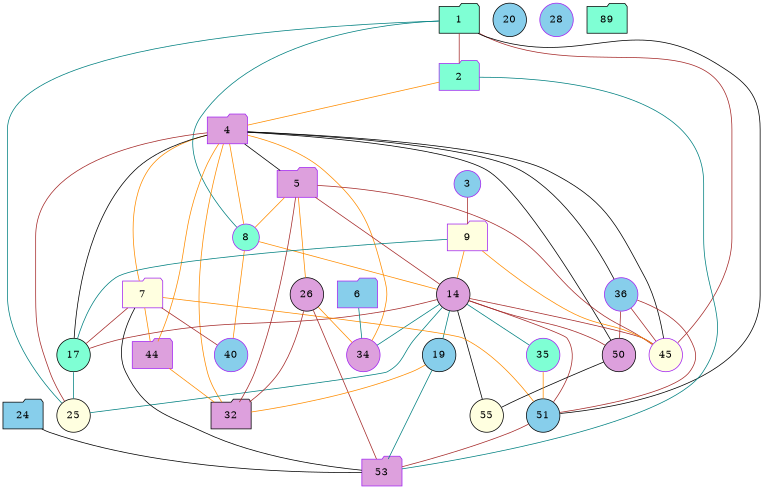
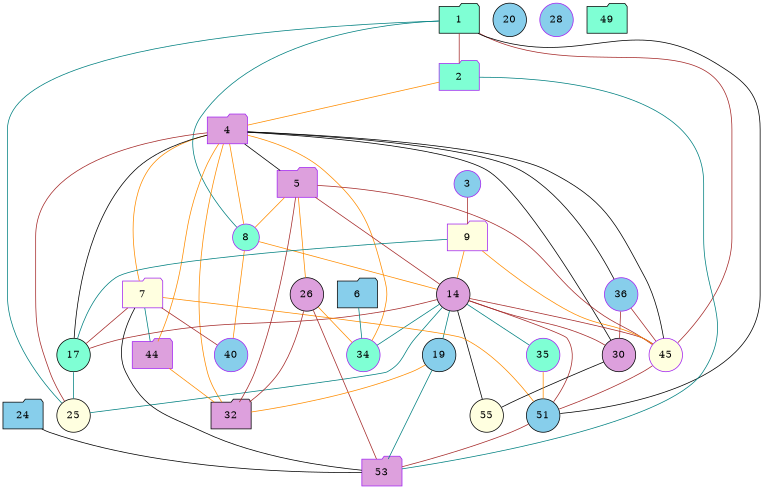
node "89": label "89" -> "49"
node "6": color purple -> black
edge "7" -- "44": color darkorange -> teal
node "34": fillcolor plum -> aquamarine
node "50": label "50" -> "30"
edge "36" -- "51": now "45" -- "51"
